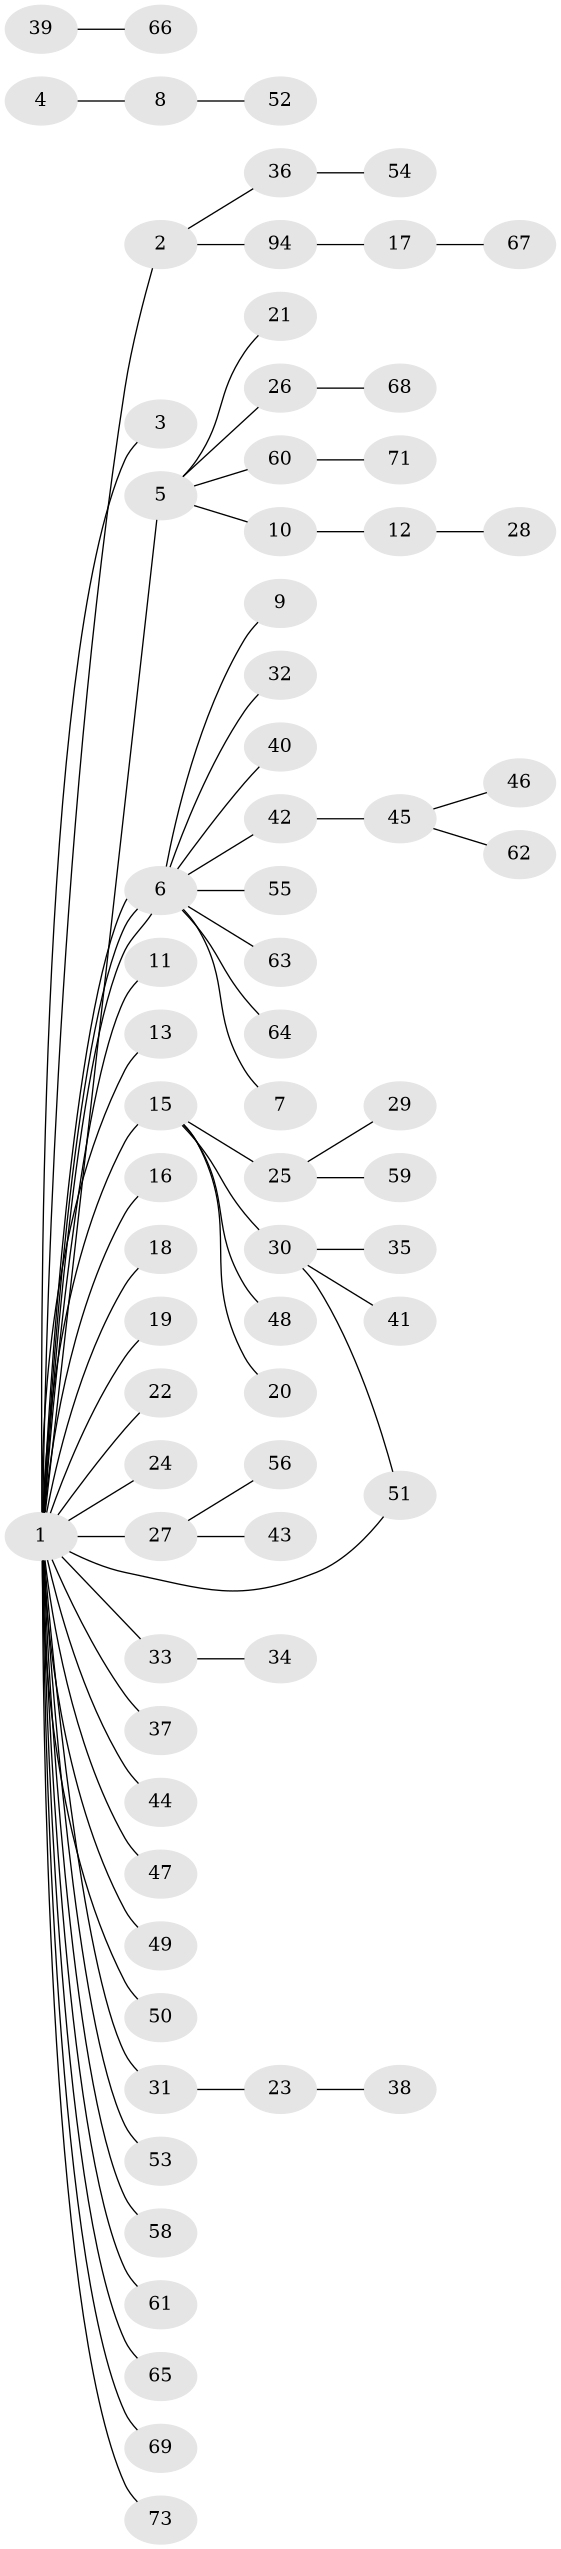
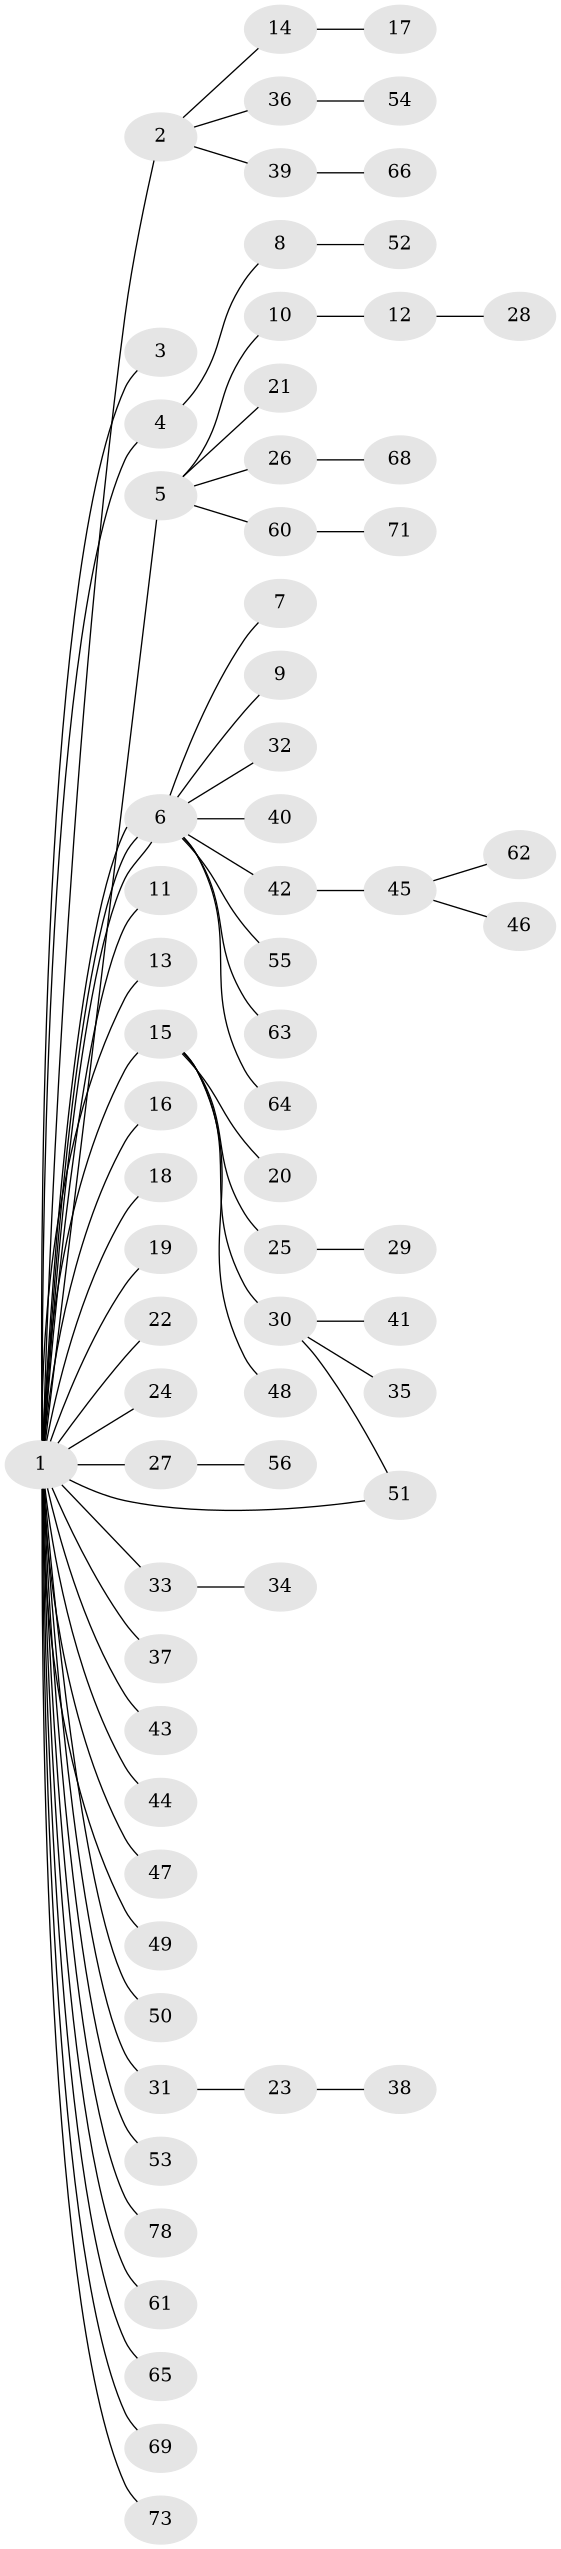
edge "2" -- "39": added
node "94": label "94" -> "14"
node "67": removed
edge "4" -- "1": added
node "59": removed
edge "27" -- "43": now "1" -- "43"
node "58": label "58" -> "78"
